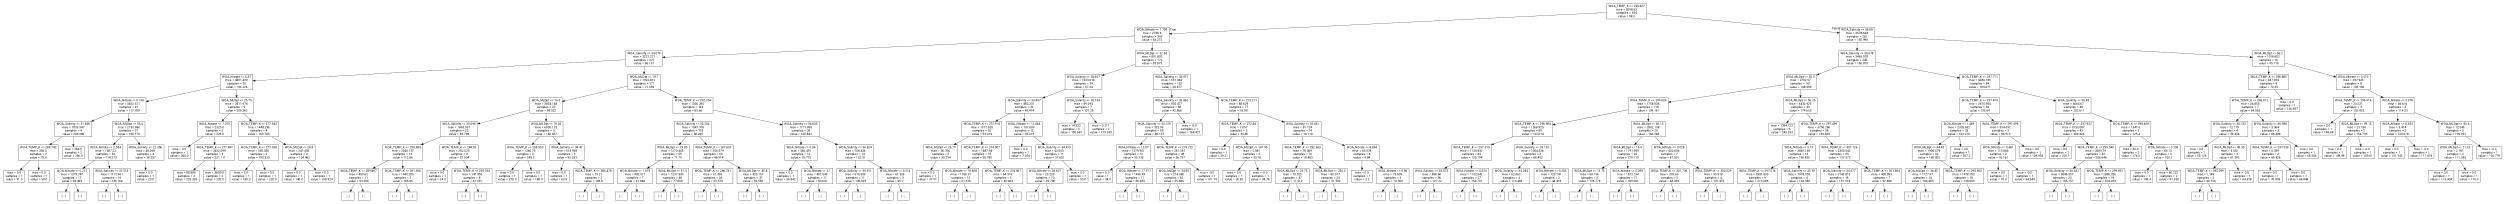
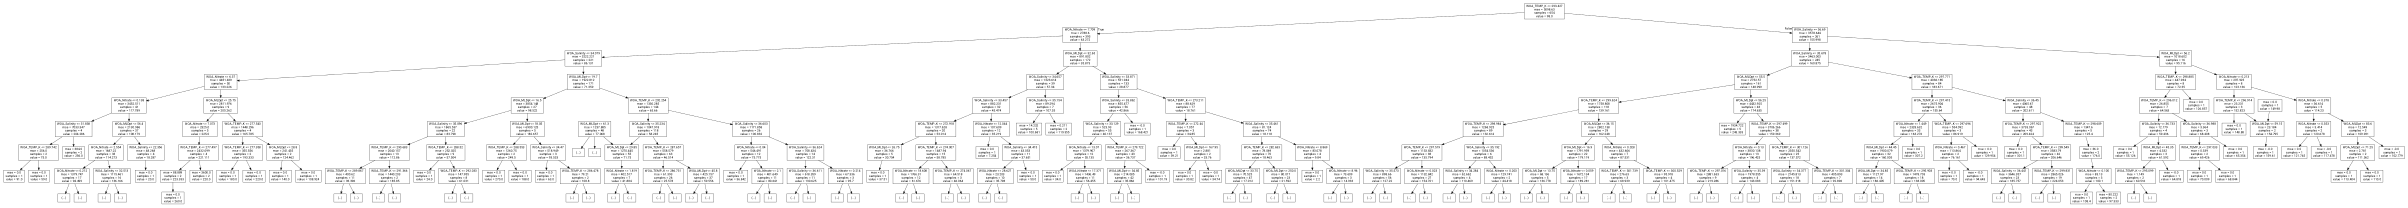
edge "WOA_TEMP_K <= 298.609 mse = 1347.6 samples = 5 value = 125.4" -> "WOA_Nitrate <= 0.105 mse = 83.13 samples = 3 value = 100.1": now "mse = 36.0 samples = 2 value = 176.0" -> "WOA_Nitrate <= 0.105 mse = 83.13 samples = 3 value = 100.1"
edge "WOA_Nitrate <= 7.073 mse = 2325.0 samples = 5 value = 225.0" -> "mse = 0.0 samples = 1 value = 260.0": now "mse = 88.889 samples = 2 value = 223.333" -> "mse = 0.0 samples = 1 value = 260.0"
edge "WOA_MLDpt <= 59.15 mse = 23.184 samples = 2 value = 154.795" -> "mse = 0.0 samples = 1 value = 149.98": reversed
edge "WOA_MLDpt <= 29.85 mse = 1270.445 samples = 55 value = 71.75" -> "WOA_MLDpt <= 61.3 mse = 1237.885 samples = 48 value = 77.068": reversed
node "mse = 0.0 value = 1 value = 34.0": label "mse = 0.0 value = 1 value = 34.0" -> "mse = 0.0 samples = 1 value = 34.0"
